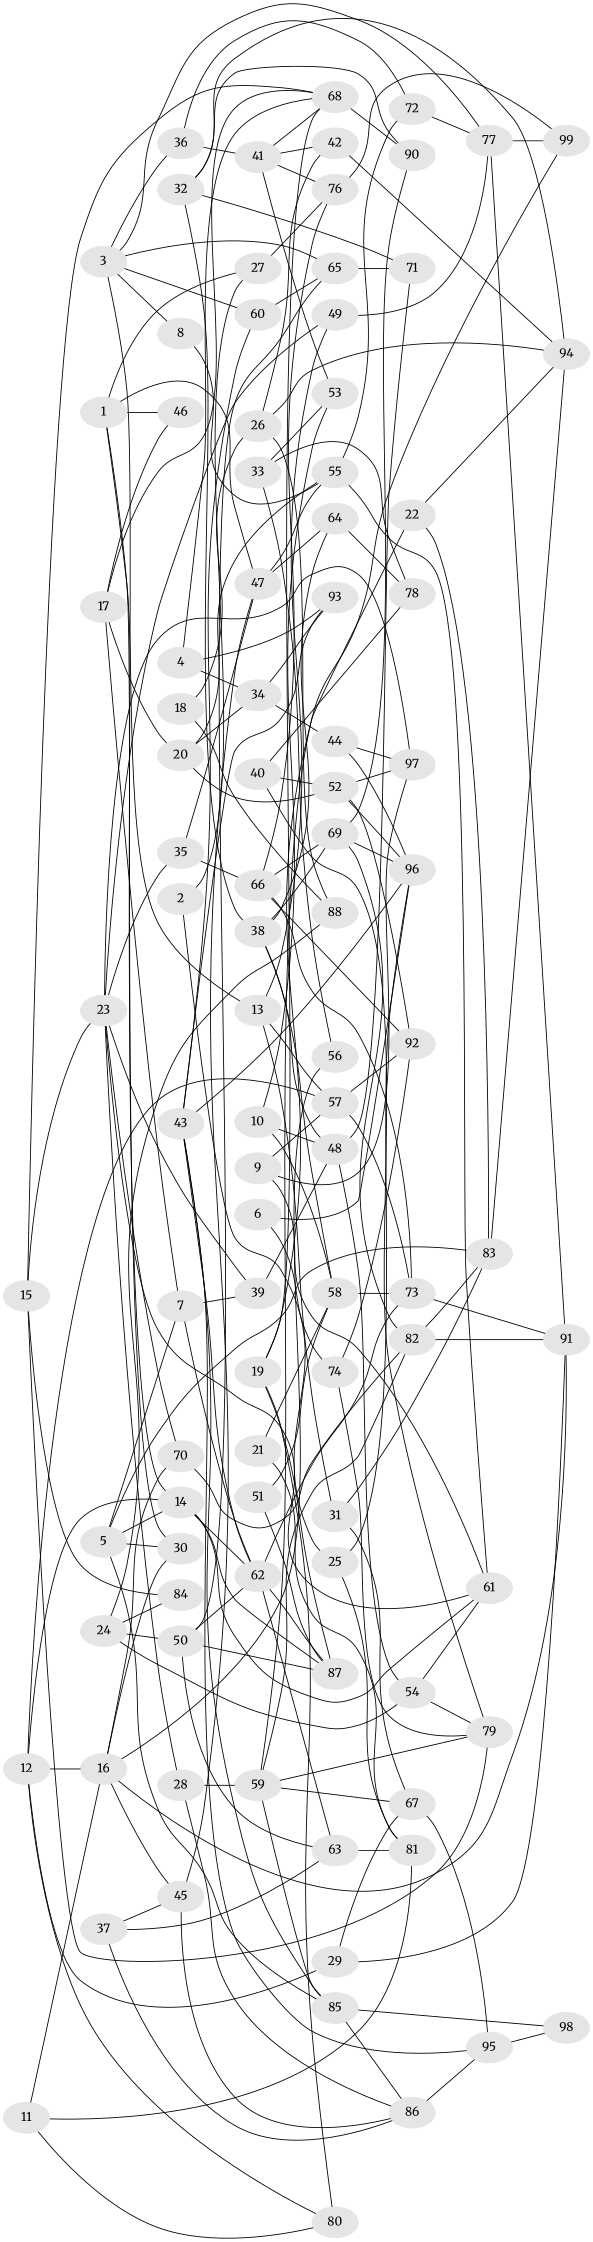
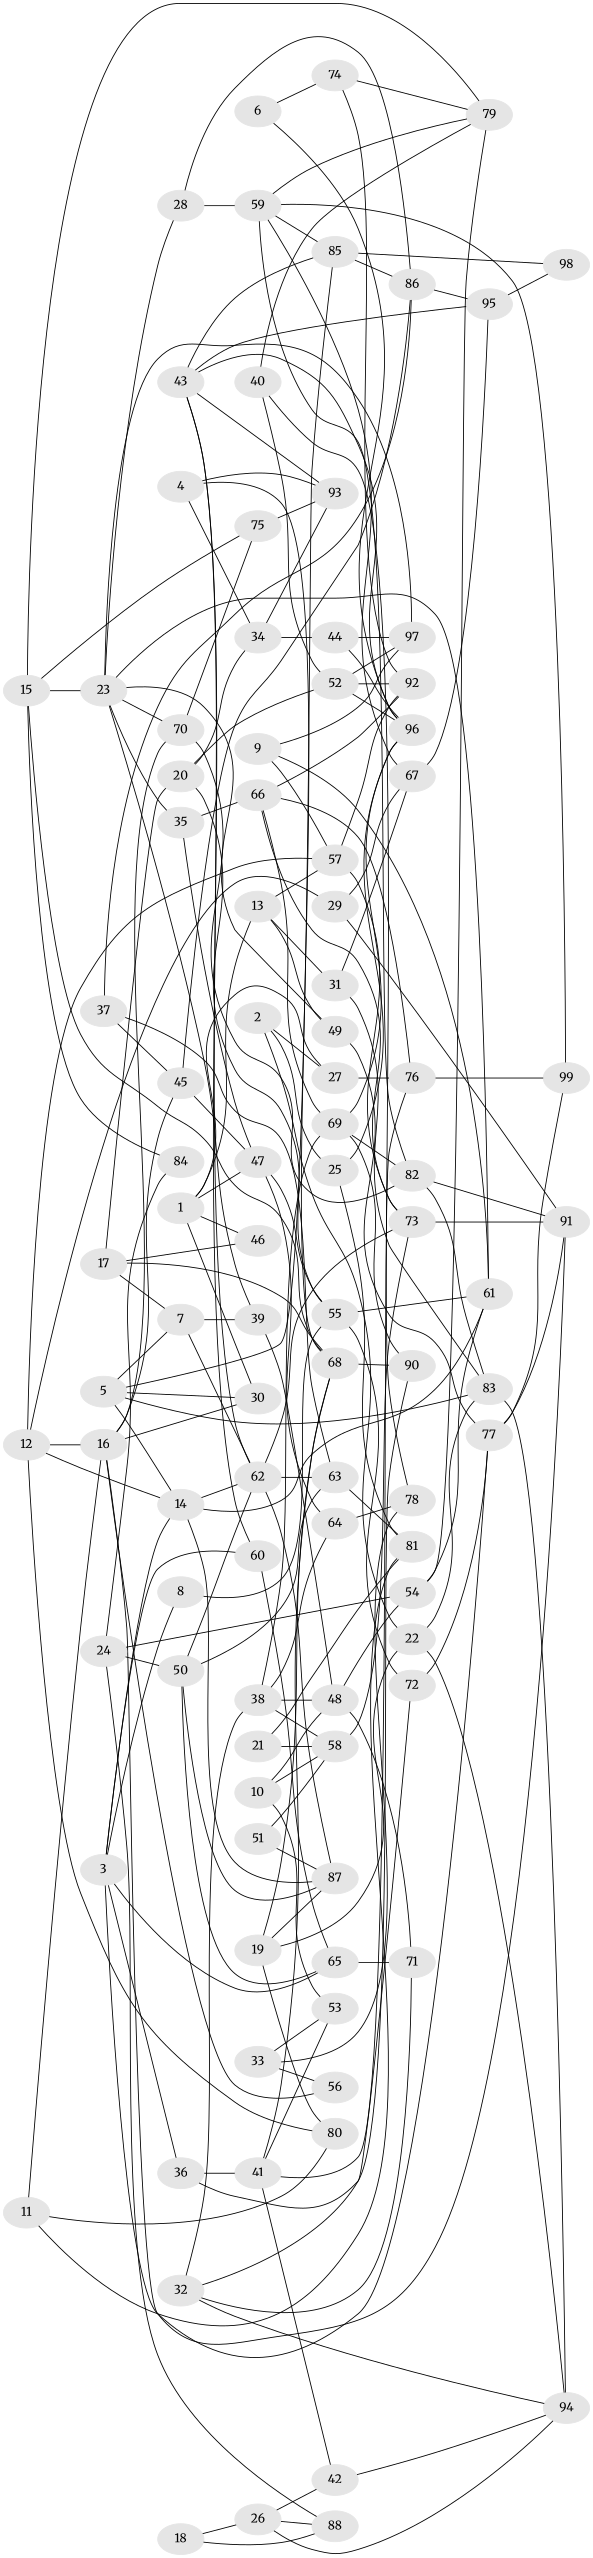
node "75": added
edge "2" -- "22": added
